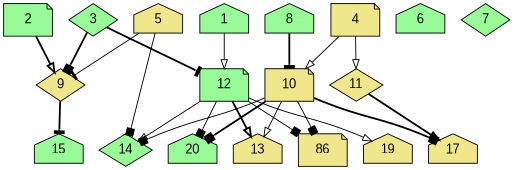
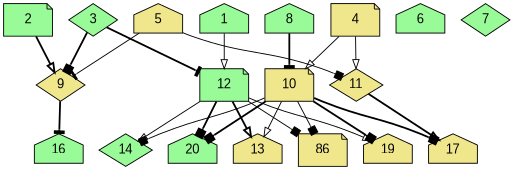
edge "5" -> "14": now "5" -> "11"
edge "12" -> "20": style solid -> bold
edge "10" -> "19": added
node "15": label "15" -> "16"
